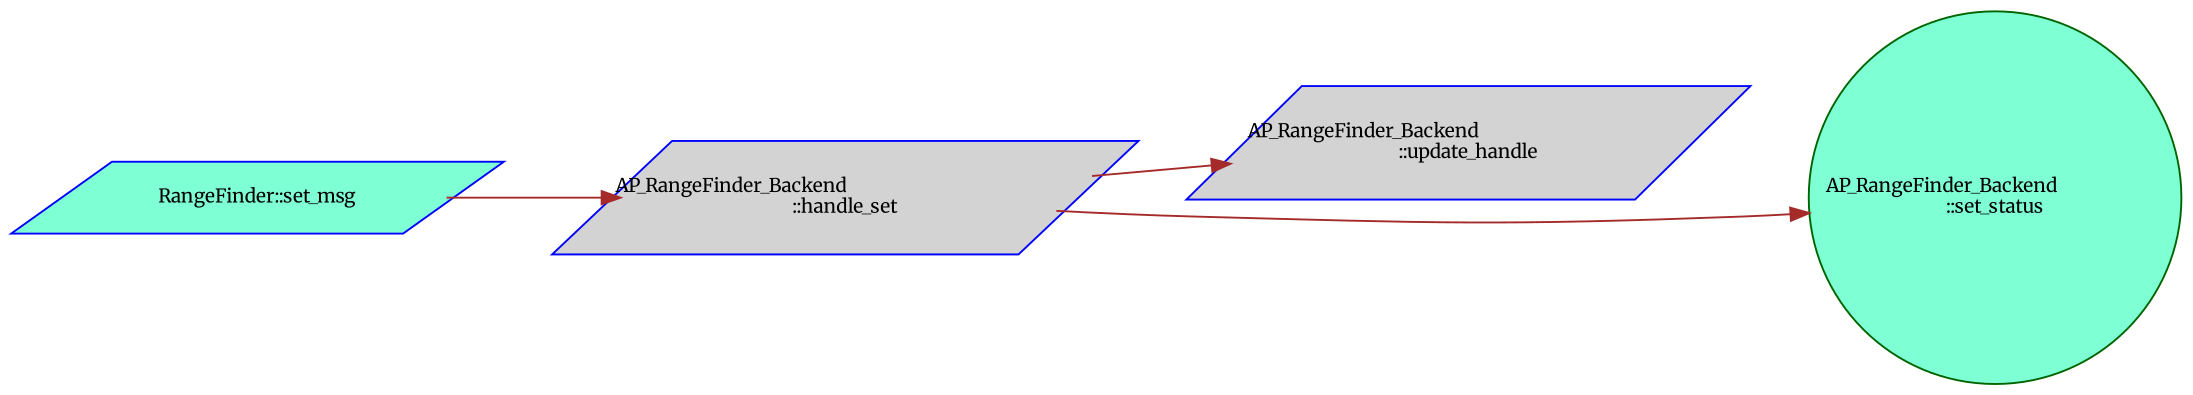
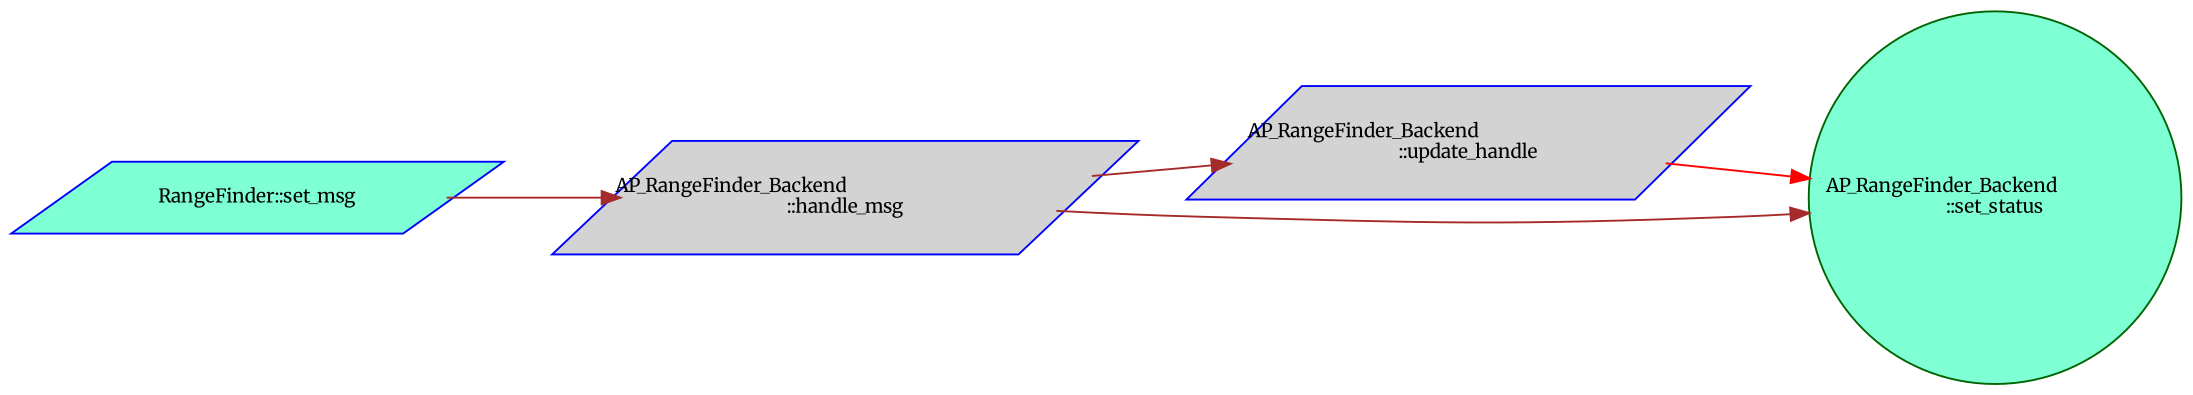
edge "AP_RangeFinder_Backend ::update_handle" -> "AP_RangeFinder_Backend ::set_status": added
node "AP_RangeFinder_Backend ::handle_set": label "AP_RangeFinder_Backend ::handle_set" -> "AP_RangeFinder_Backend ::handle_msg"
